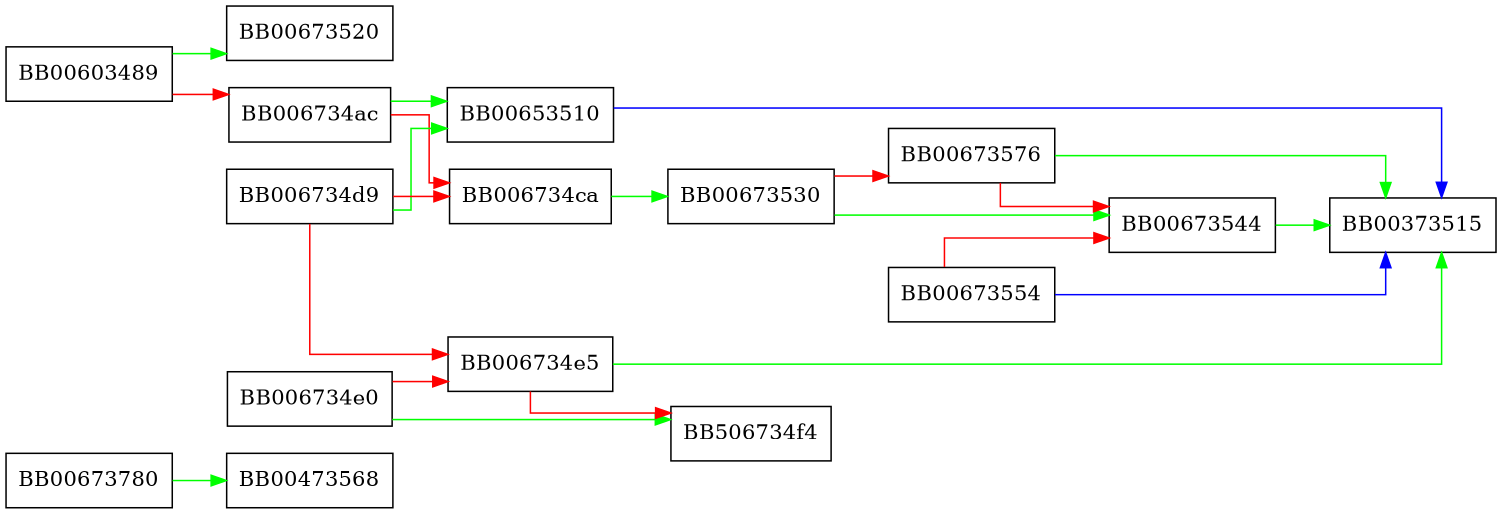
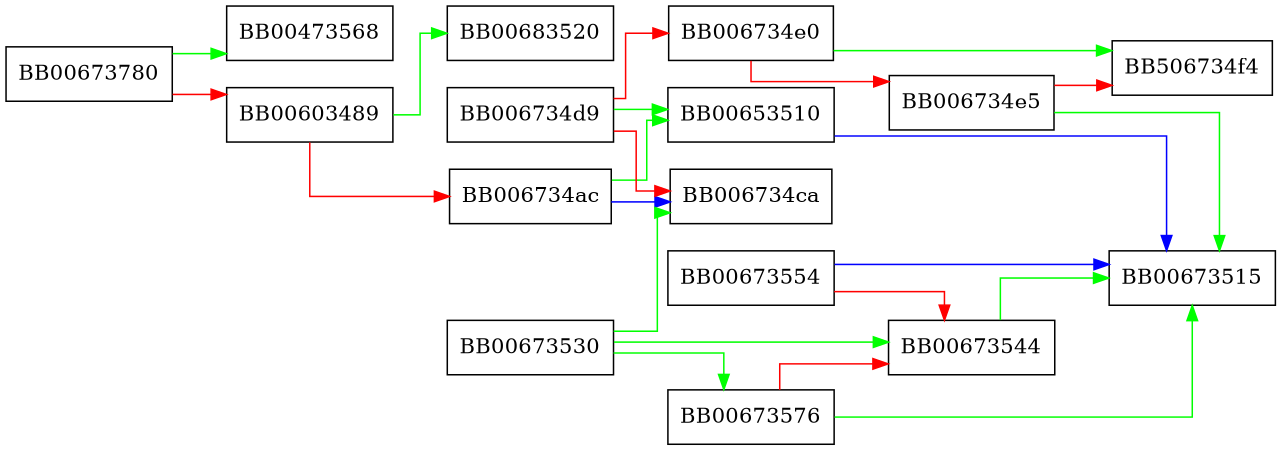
node "BB00673520": label "BB00673520" -> "BB00683520"
edge "BB00673780" -> "BB00603489": added
edge "BB006734ac" -> "BB006734ca": color red -> blue
edge "BB00673530" -> "BB00673576": color red -> green
edge "BB006734ca" -> "BB00673530": reversed
node "BB00373515": label "BB00373515" -> "BB00673515"
edge "BB006734d9" -> "BB006734e5": now "BB006734d9" -> "BB006734e0"
